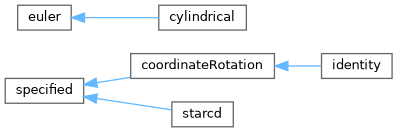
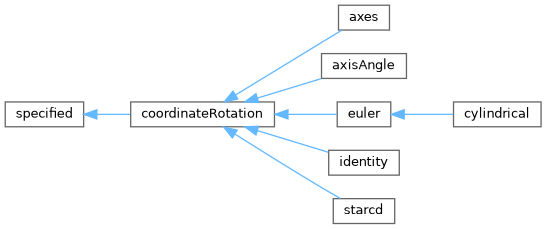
node "axes": added
node "axisAngle": added
edge "starcd" -> "specified": now "starcd" -> "coordinateRotation"
edge "euler" -> "coordinateRotation": added
